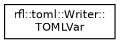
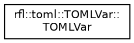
node "rfl::toml::Writer:: TOMLVar": label "rfl::toml::Writer:: TOMLVar" -> "rfl::toml::TOMLVar:: TOMLVar"
